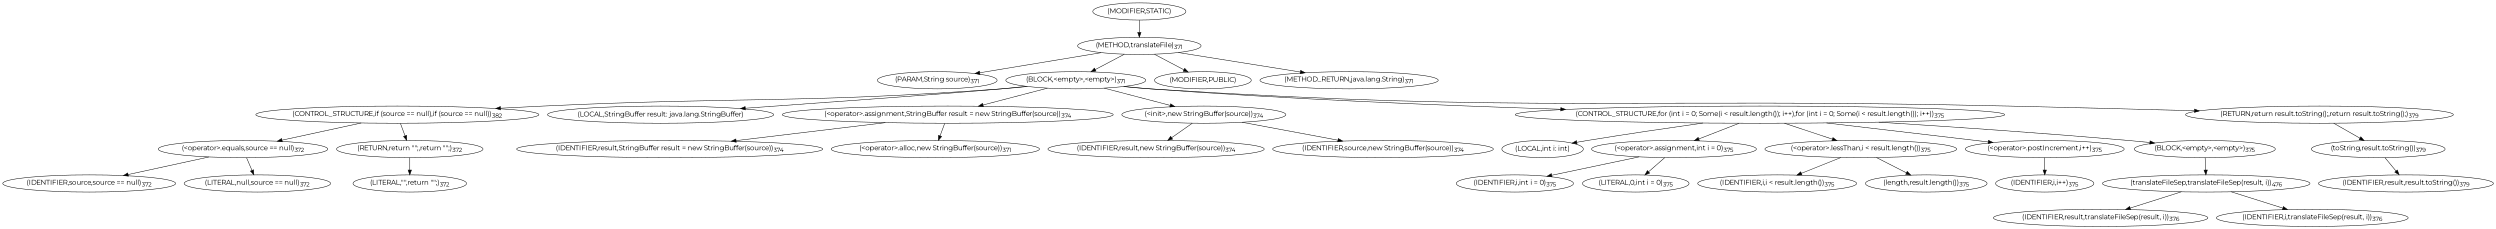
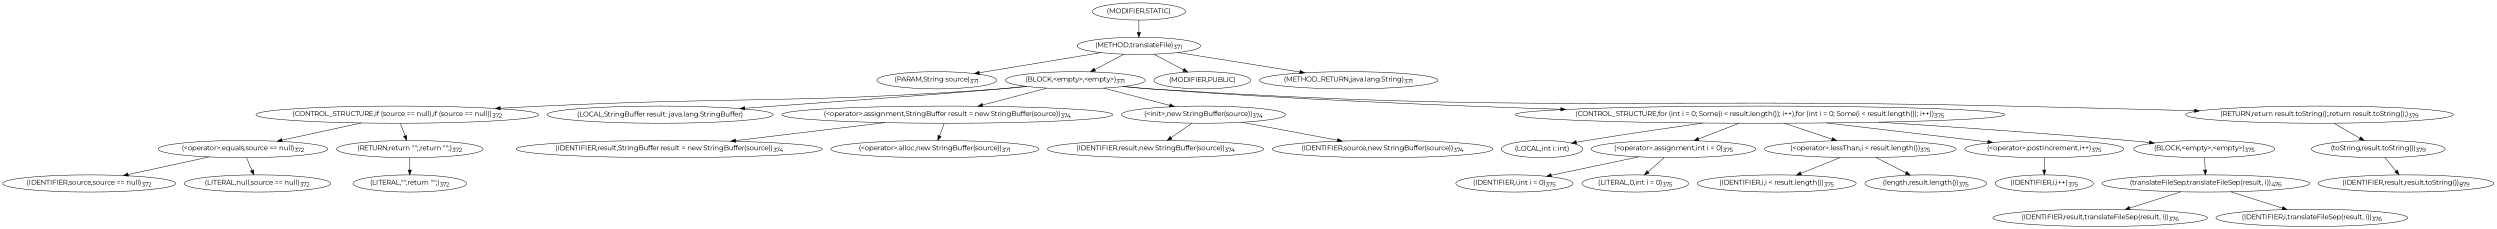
node "(CONTROL_STRUCTURE,if (source == null),if (source == null))": text "382" -> "372"
node "(IDENTIFIER,result,result.toString())": text "379" -> "879"
